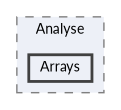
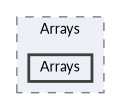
cluster "Analyse": label "Analyse" -> "Arrays"
